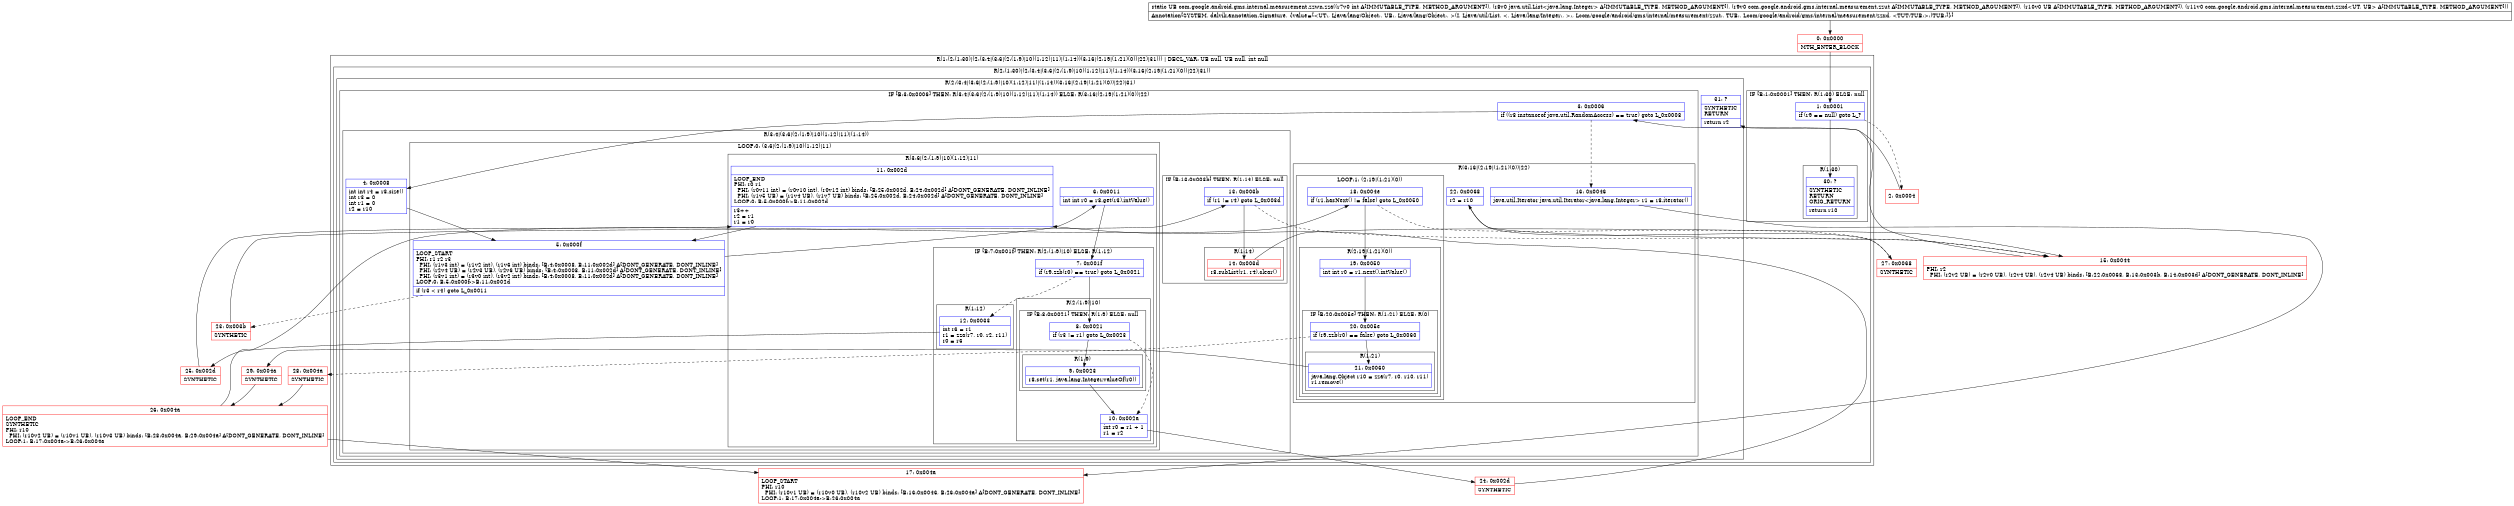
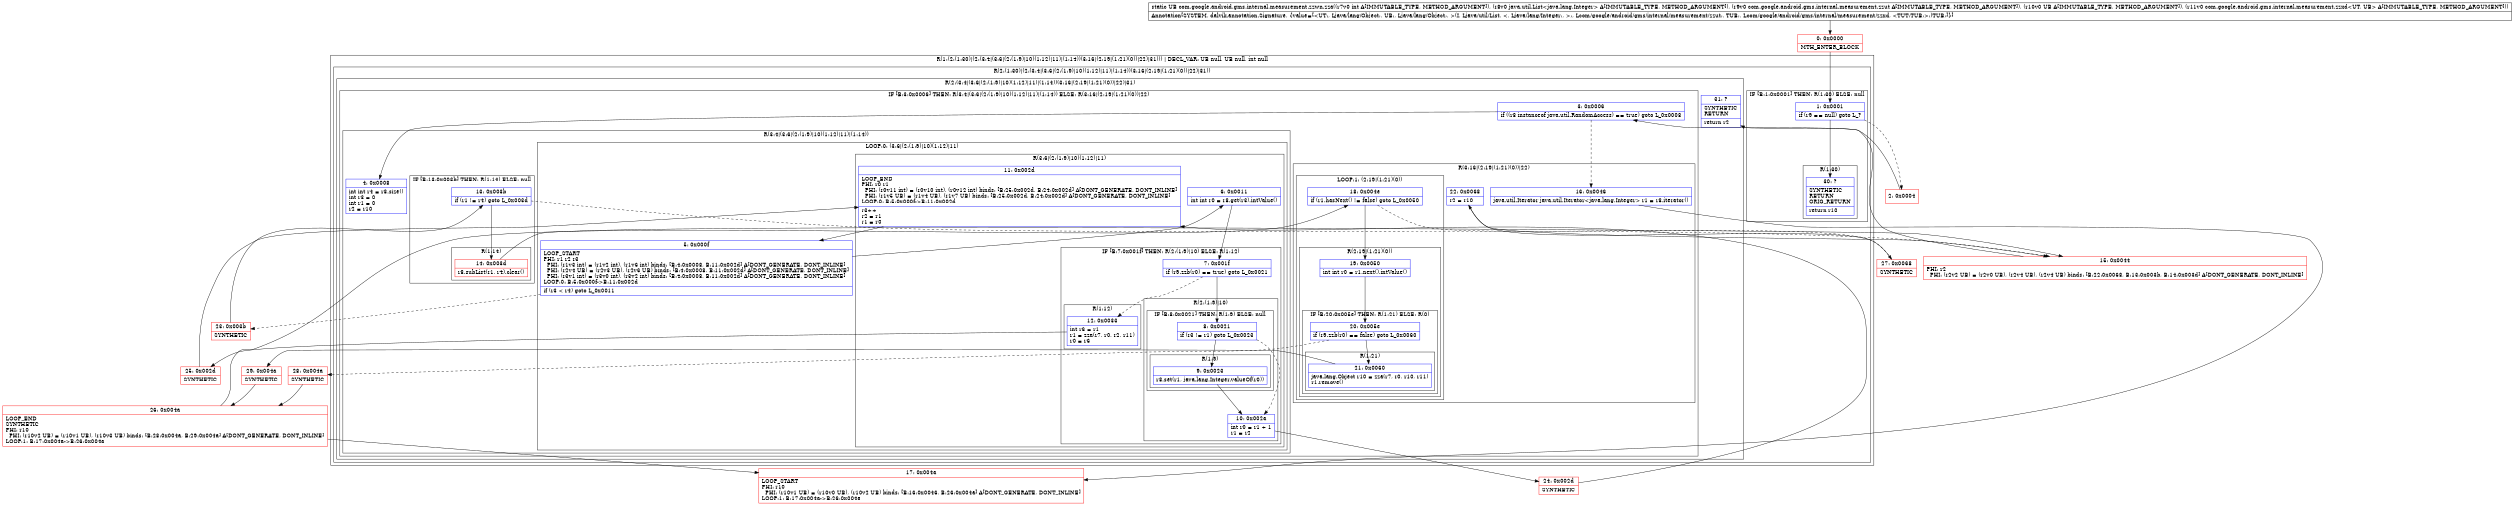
edge "4: 0x0008" -> "5: 0x000f": removed
